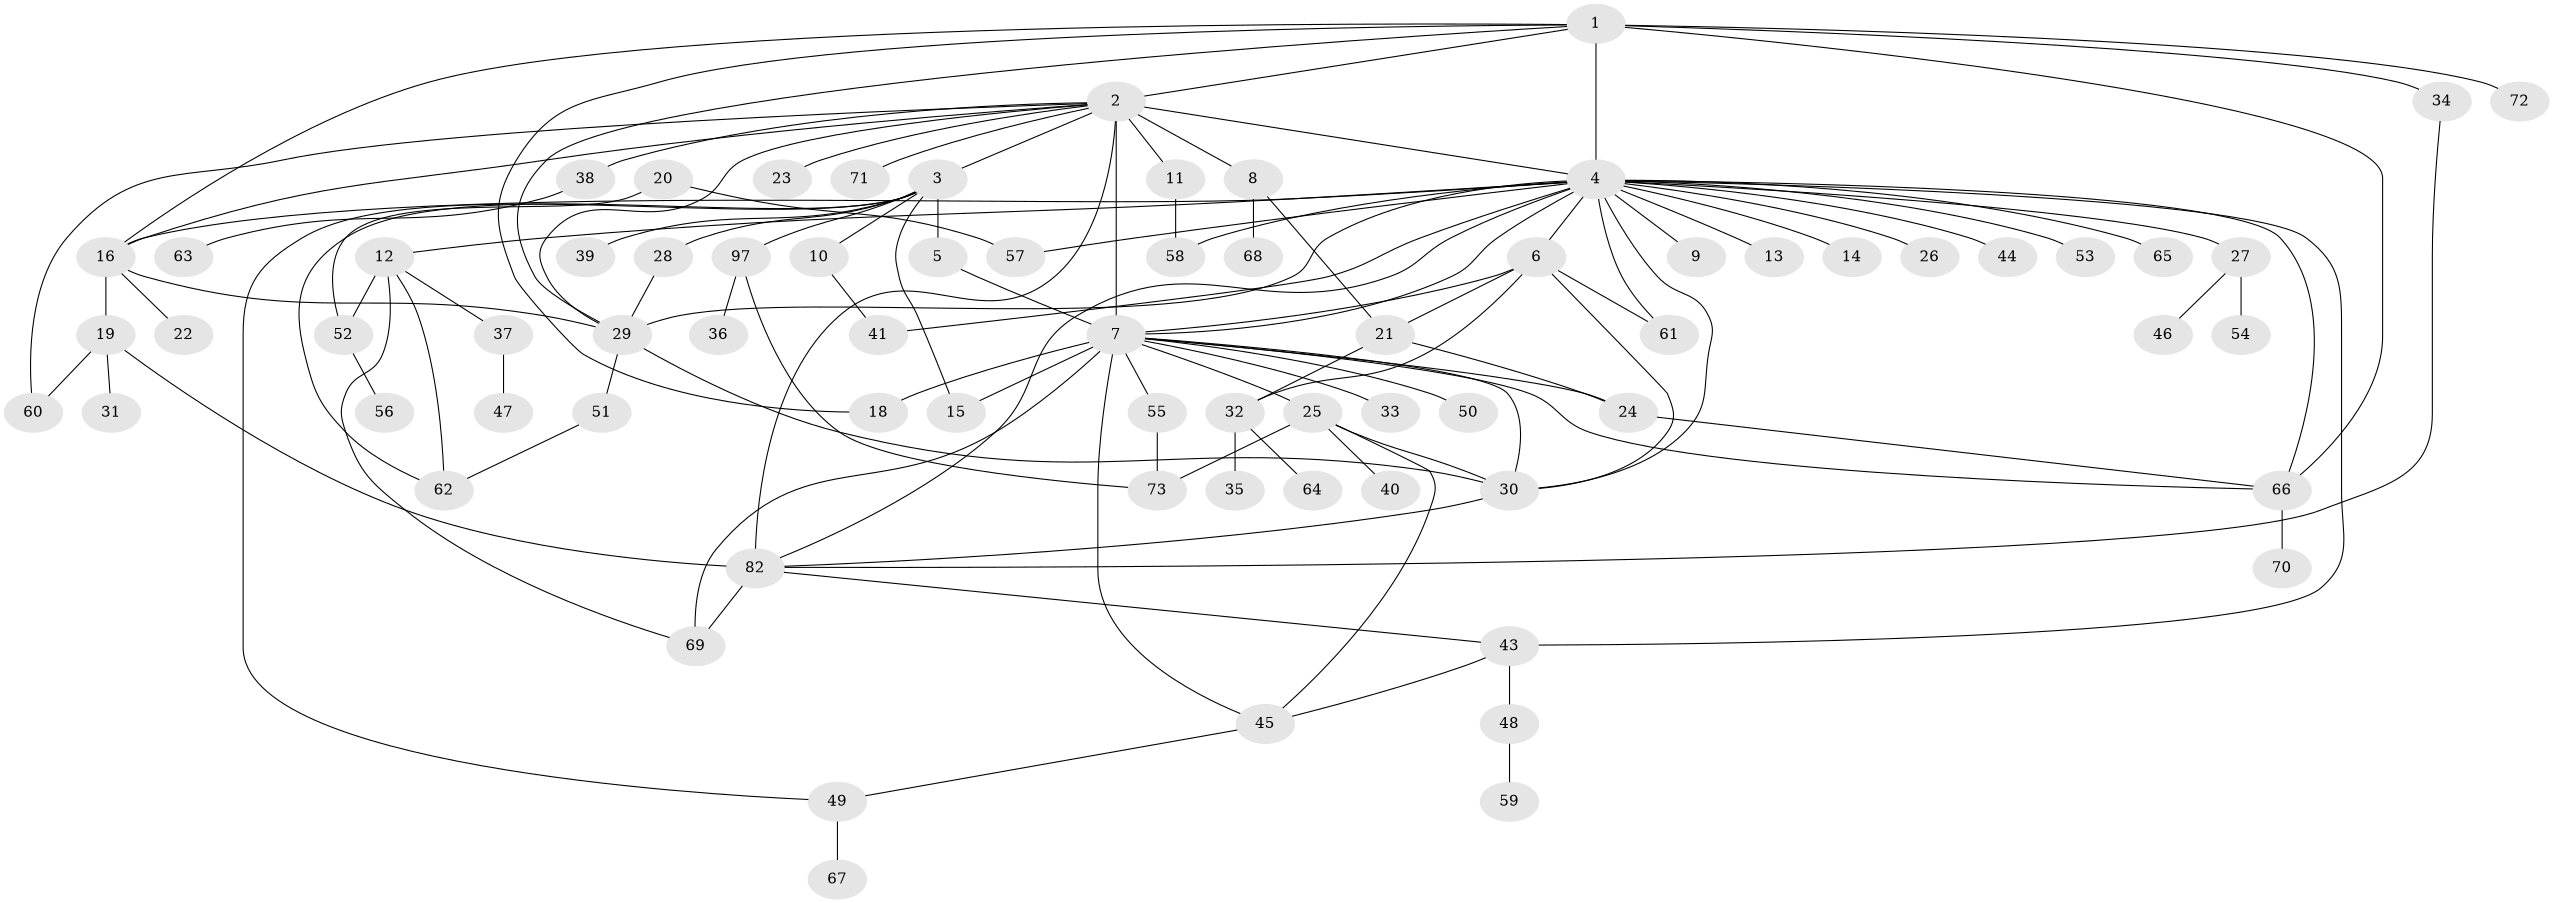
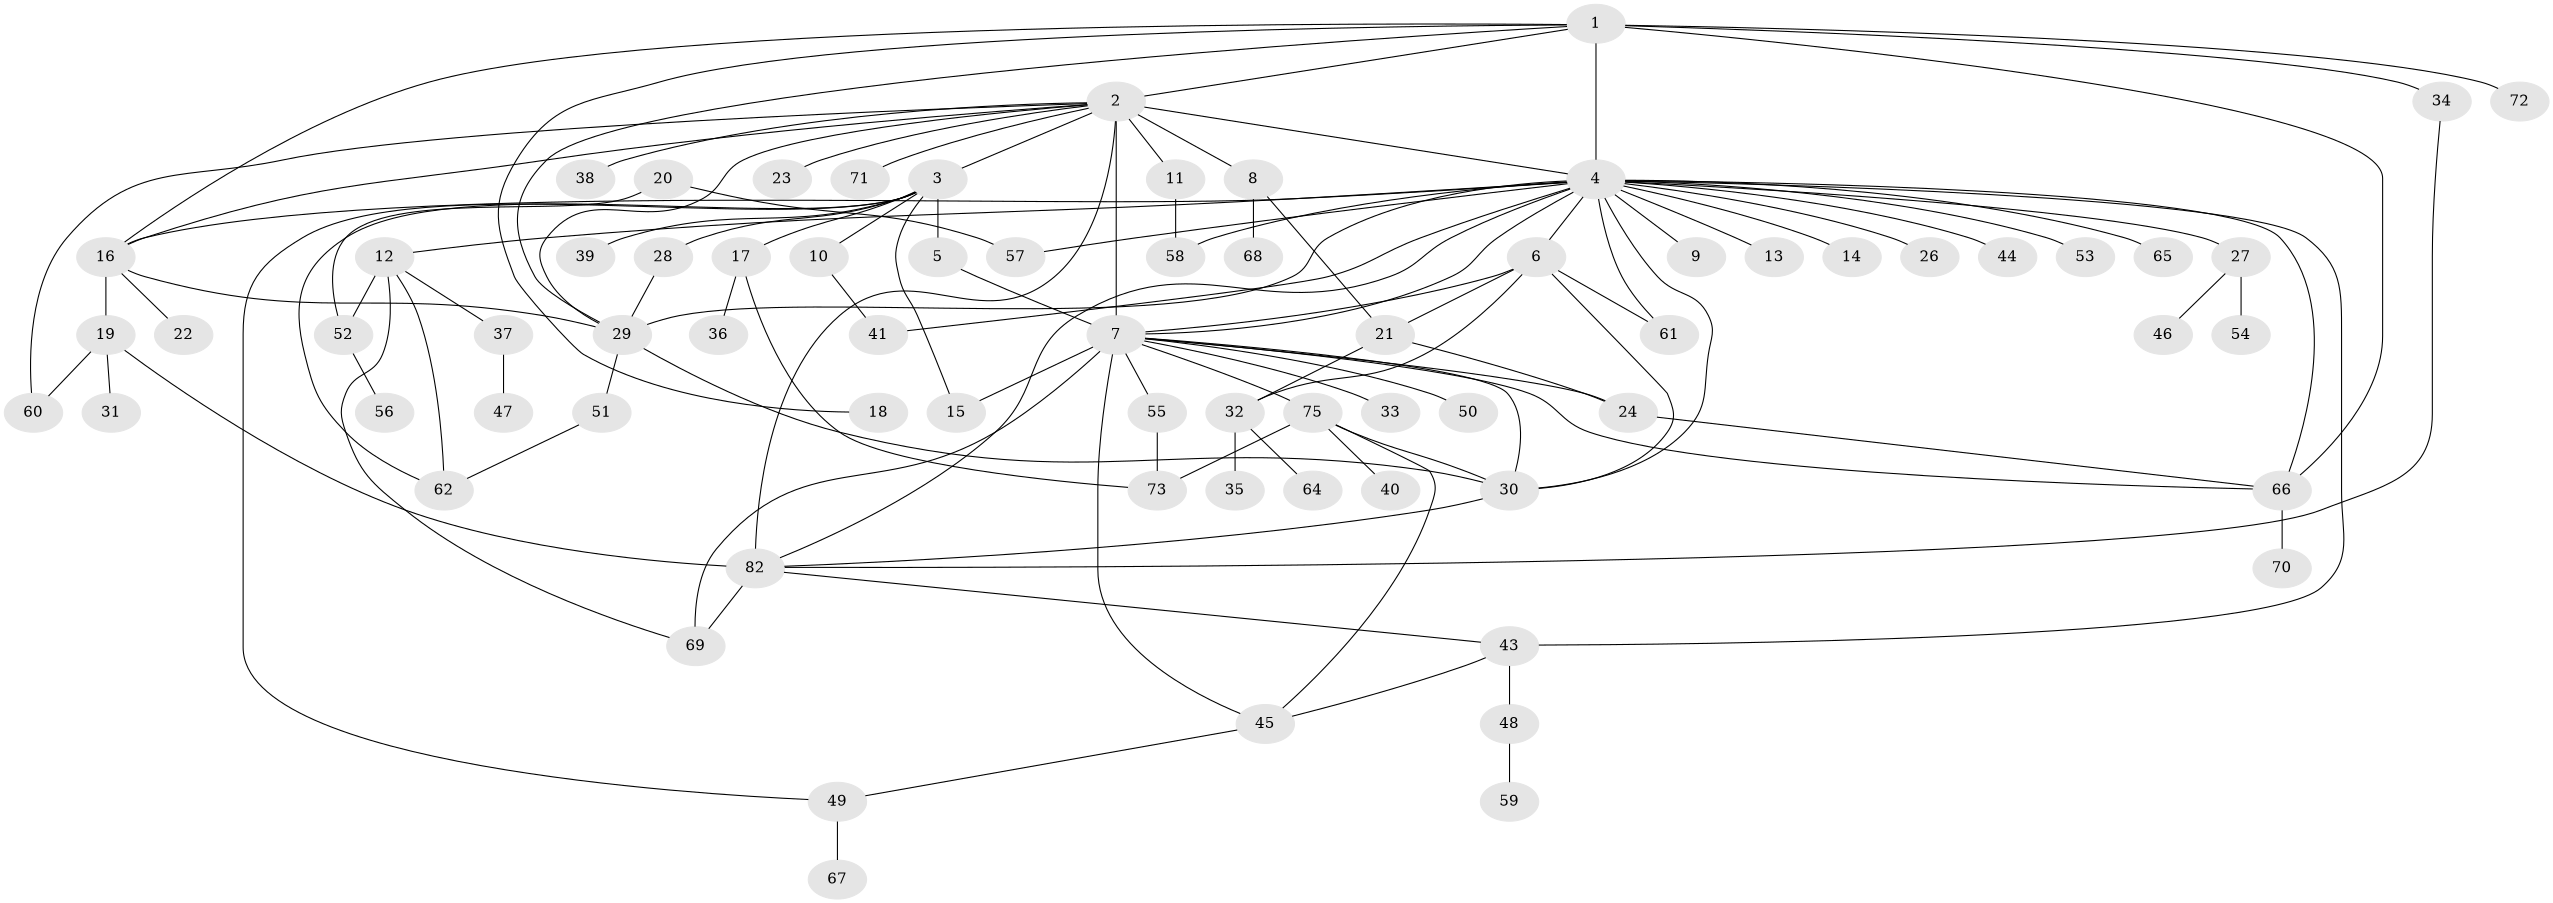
node "63": removed
node "97": label "97" -> "17"
edge "7" -- "18": removed
node "25": label "25" -> "75"
